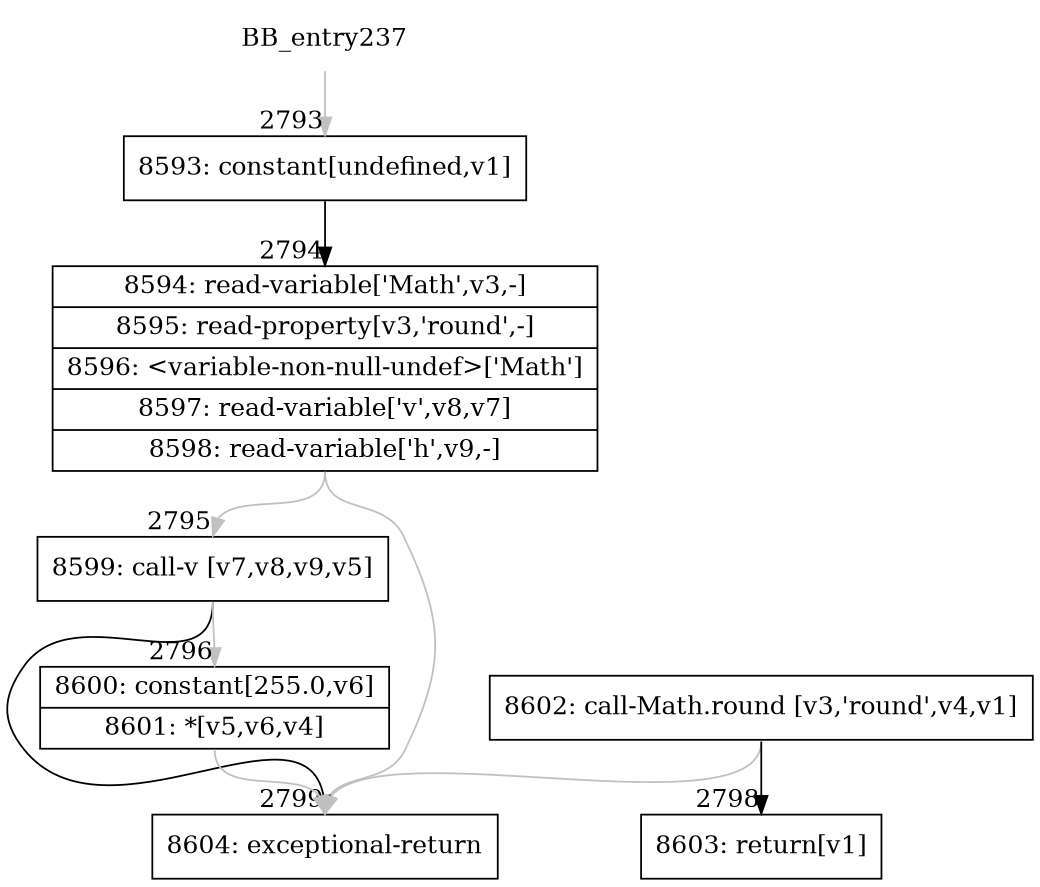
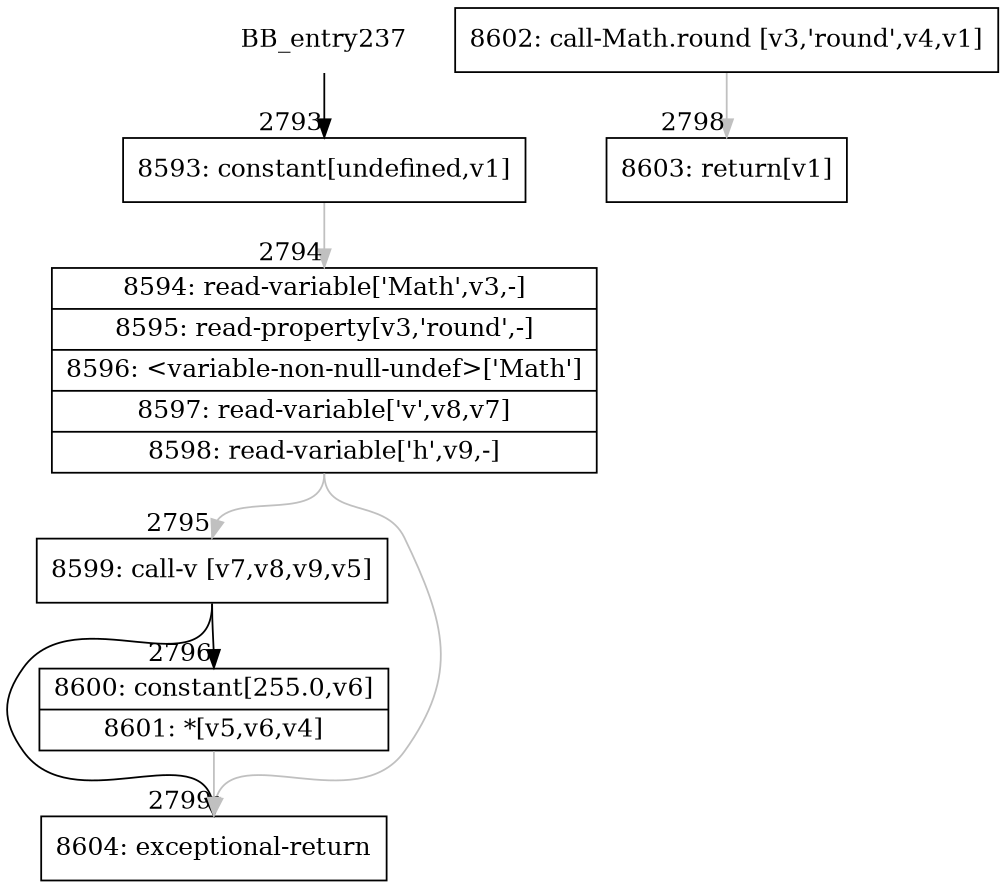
edge "BB_entry237" -> "8593: constant[undefined,v1]": color gray -> black
edge "8593: constant[undefined,v1]" -> "8594: read-variable['Math',v3,-]": color black -> gray
edge "8599: call-v [v7,v8,v9,v5]" -> "8600: constant[255.0,v6]": color gray -> black
edge "8602: call-Math.round [v3,'round',v4,v1]" -> "8603: return[v1]": color black -> gray
edge "8602: call-Math.round [v3,'round',v4,v1]" -> "8604: exceptional-return": removed
